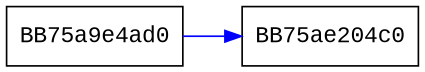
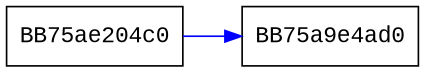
edge "BB75a9e4ad0" -> "BB75ae204c0": reversed
